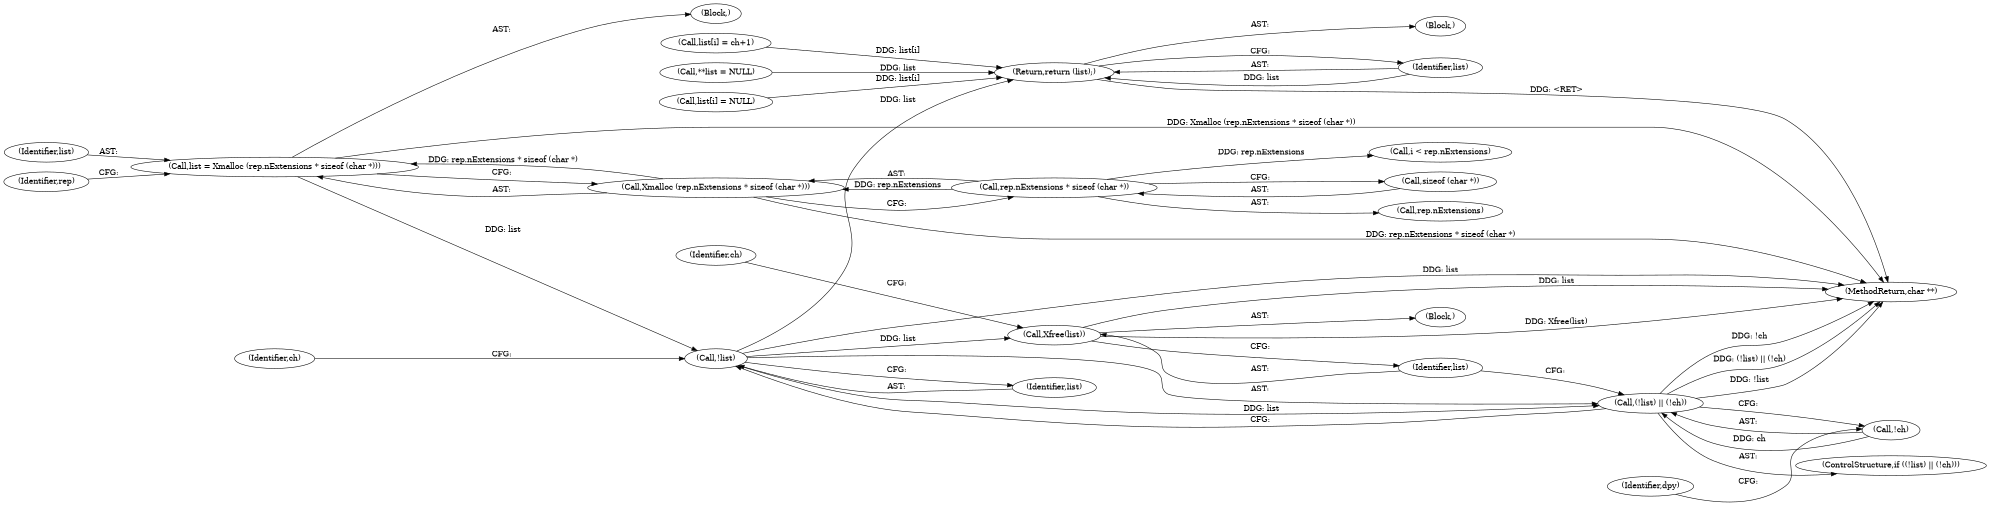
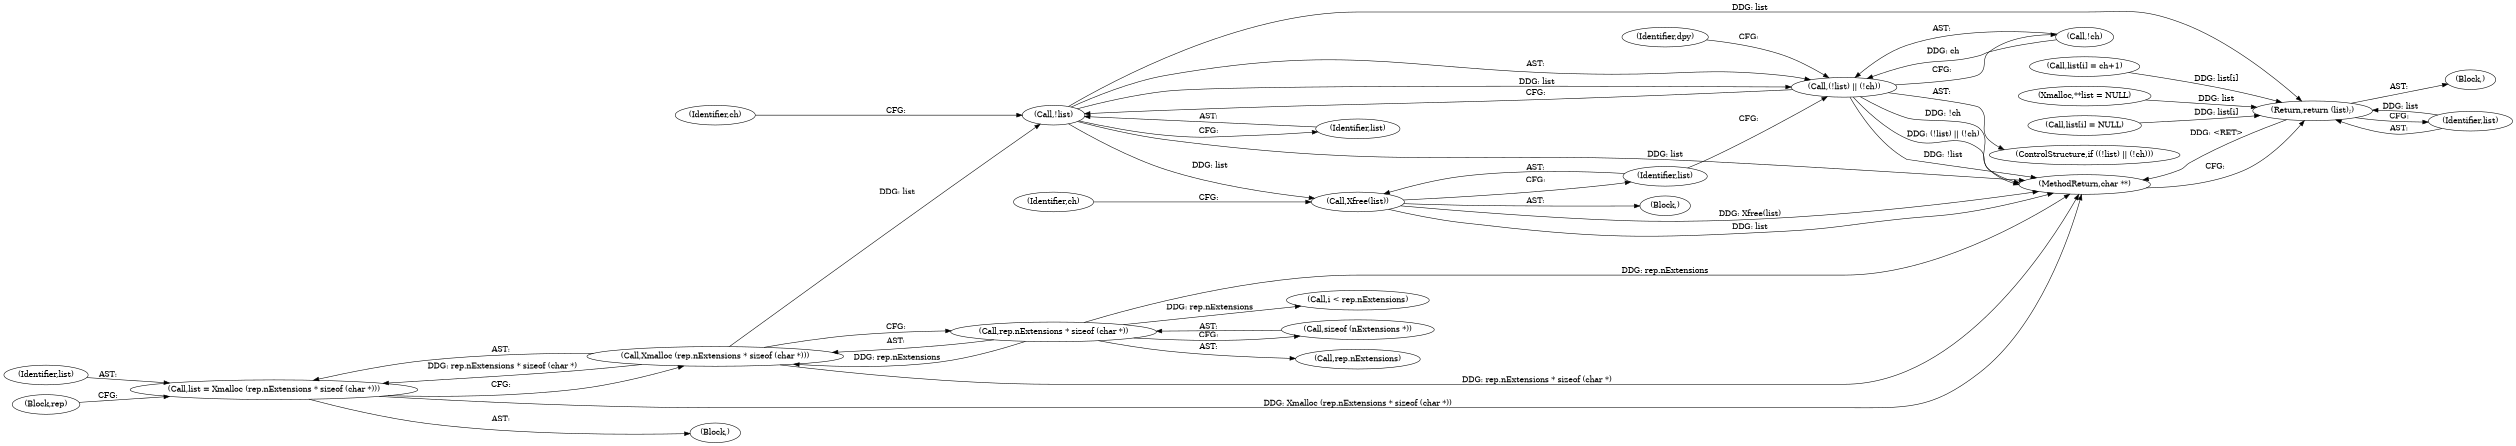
node "(Call,**list = NULL)": label "(Call,**list = NULL)" -> "(Xmalloc,**list = NULL)"
edge "(MethodReturn,char **)" -> "(Return,return (list);)": added, label "CFG:"
node "(Identifier,rep)": label "(Identifier,rep)" -> "(Block,rep)"
node "(Call,sizeof (char *))": label "(Call,sizeof (char *))" -> "(Call,sizeof (nExtensions *))"
edge "(Call,list = Xmalloc (rep.nExtensions * sizeof (char *)))" -> "(Call,!list)": now "(Call,Xmalloc (rep.nExtensions * sizeof (char *)))" -> "(Call,!list)"
edge "(Call,rep.nExtensions * sizeof (char *))" -> "(MethodReturn,char **)": added, label "DDG: rep.nExtensions"
edge "(Identifier,dpy)" -> "(Call,!ch)": now "(Identifier,dpy)" -> "(Call,(!list) || (!ch))"
